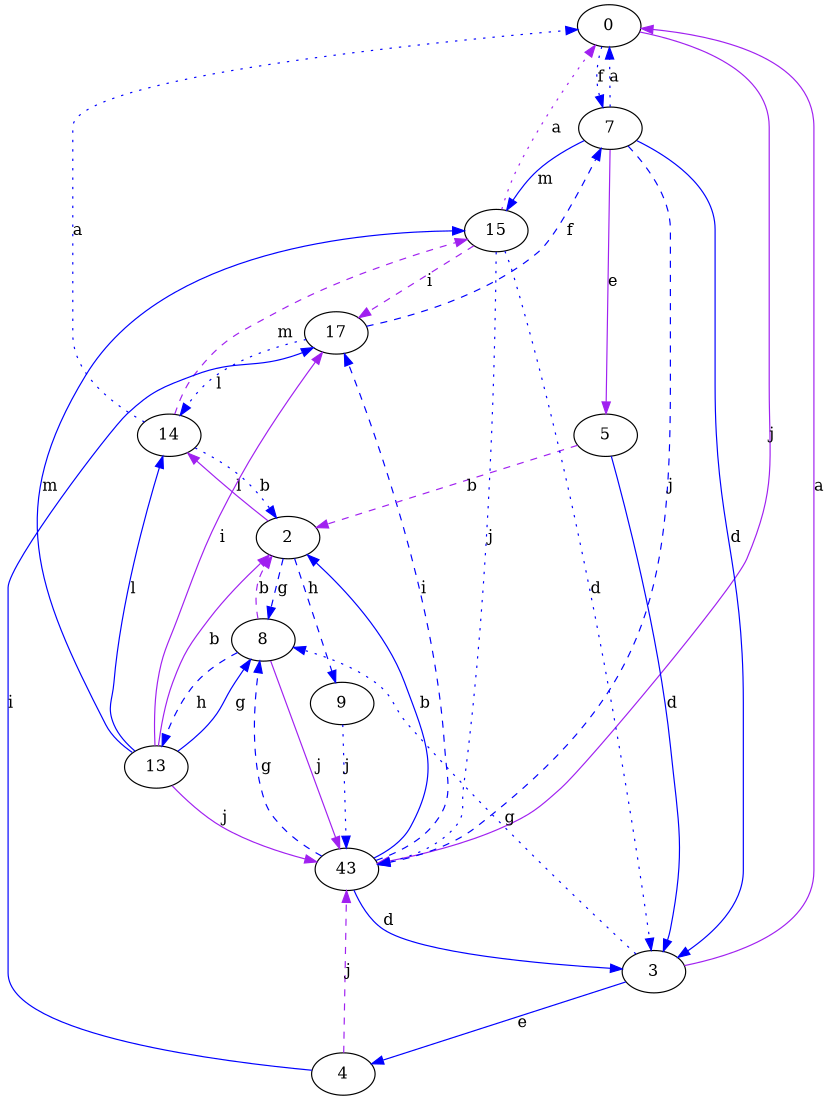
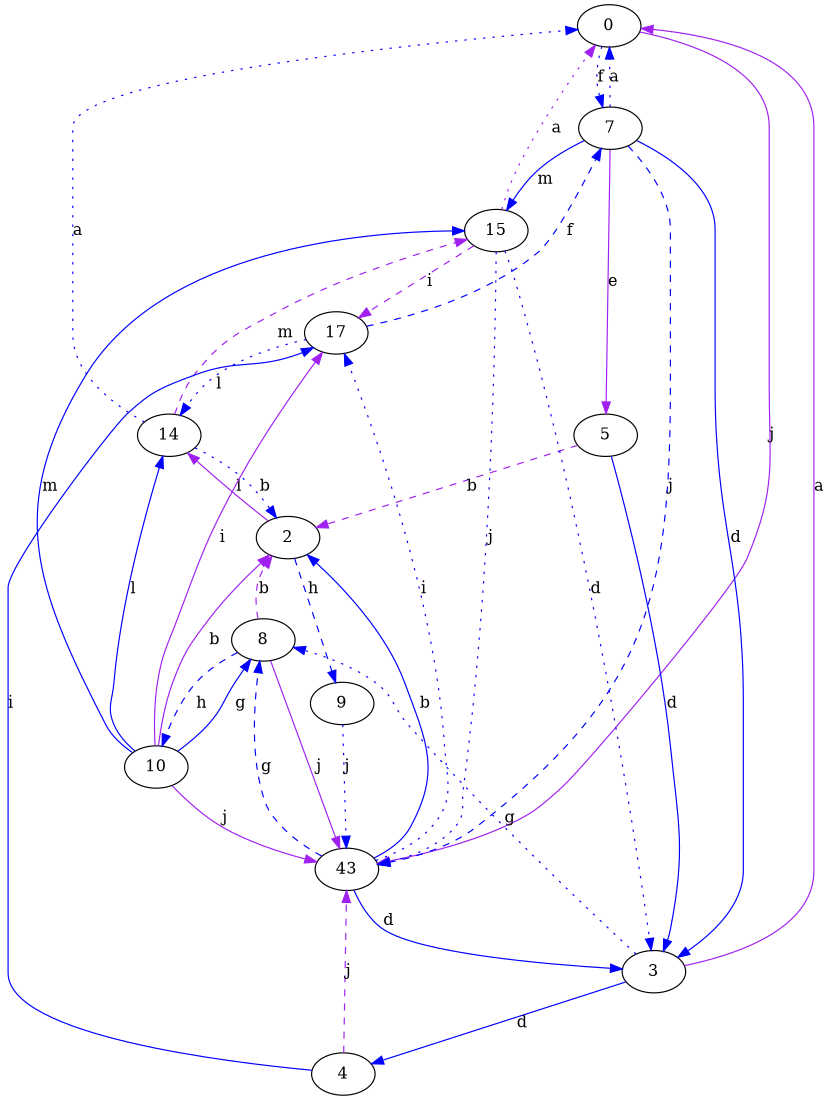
edge "2" -> "8": removed, label "g"
edge "43" -> "17": style dashed -> dotted
node "13": label "13" -> "10"
edge "3" -> "4": label "e" -> "d"
